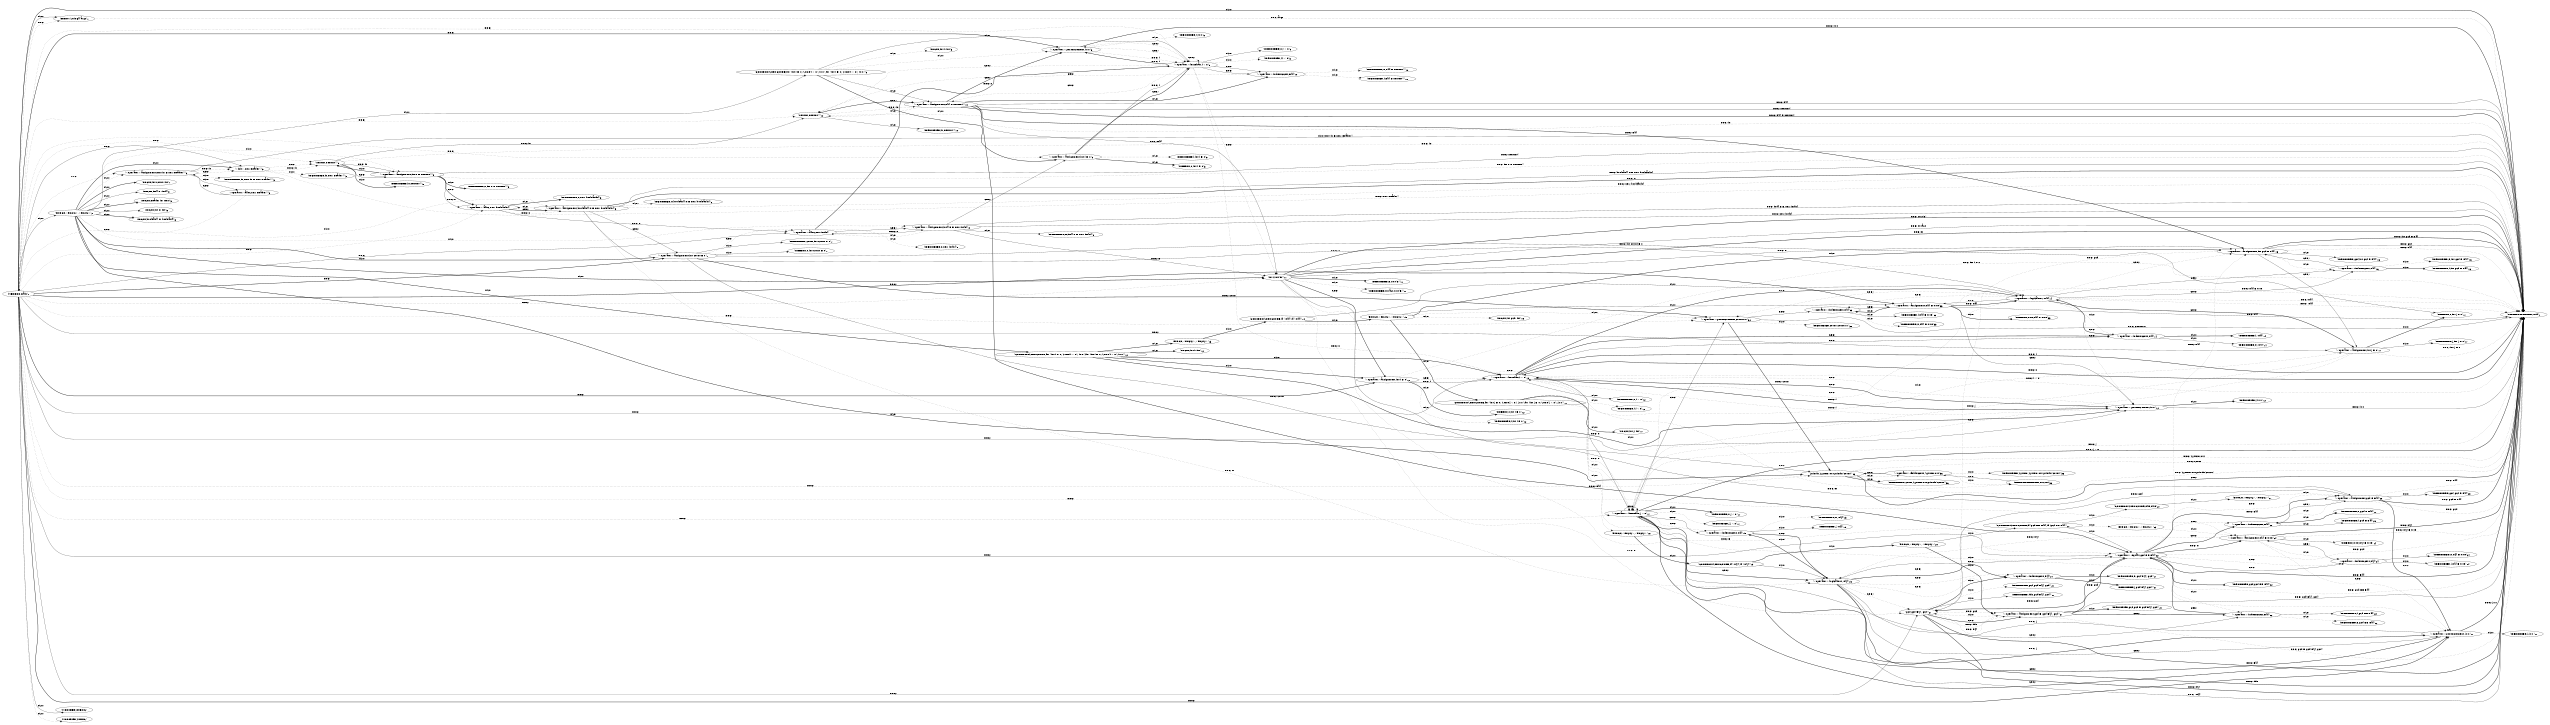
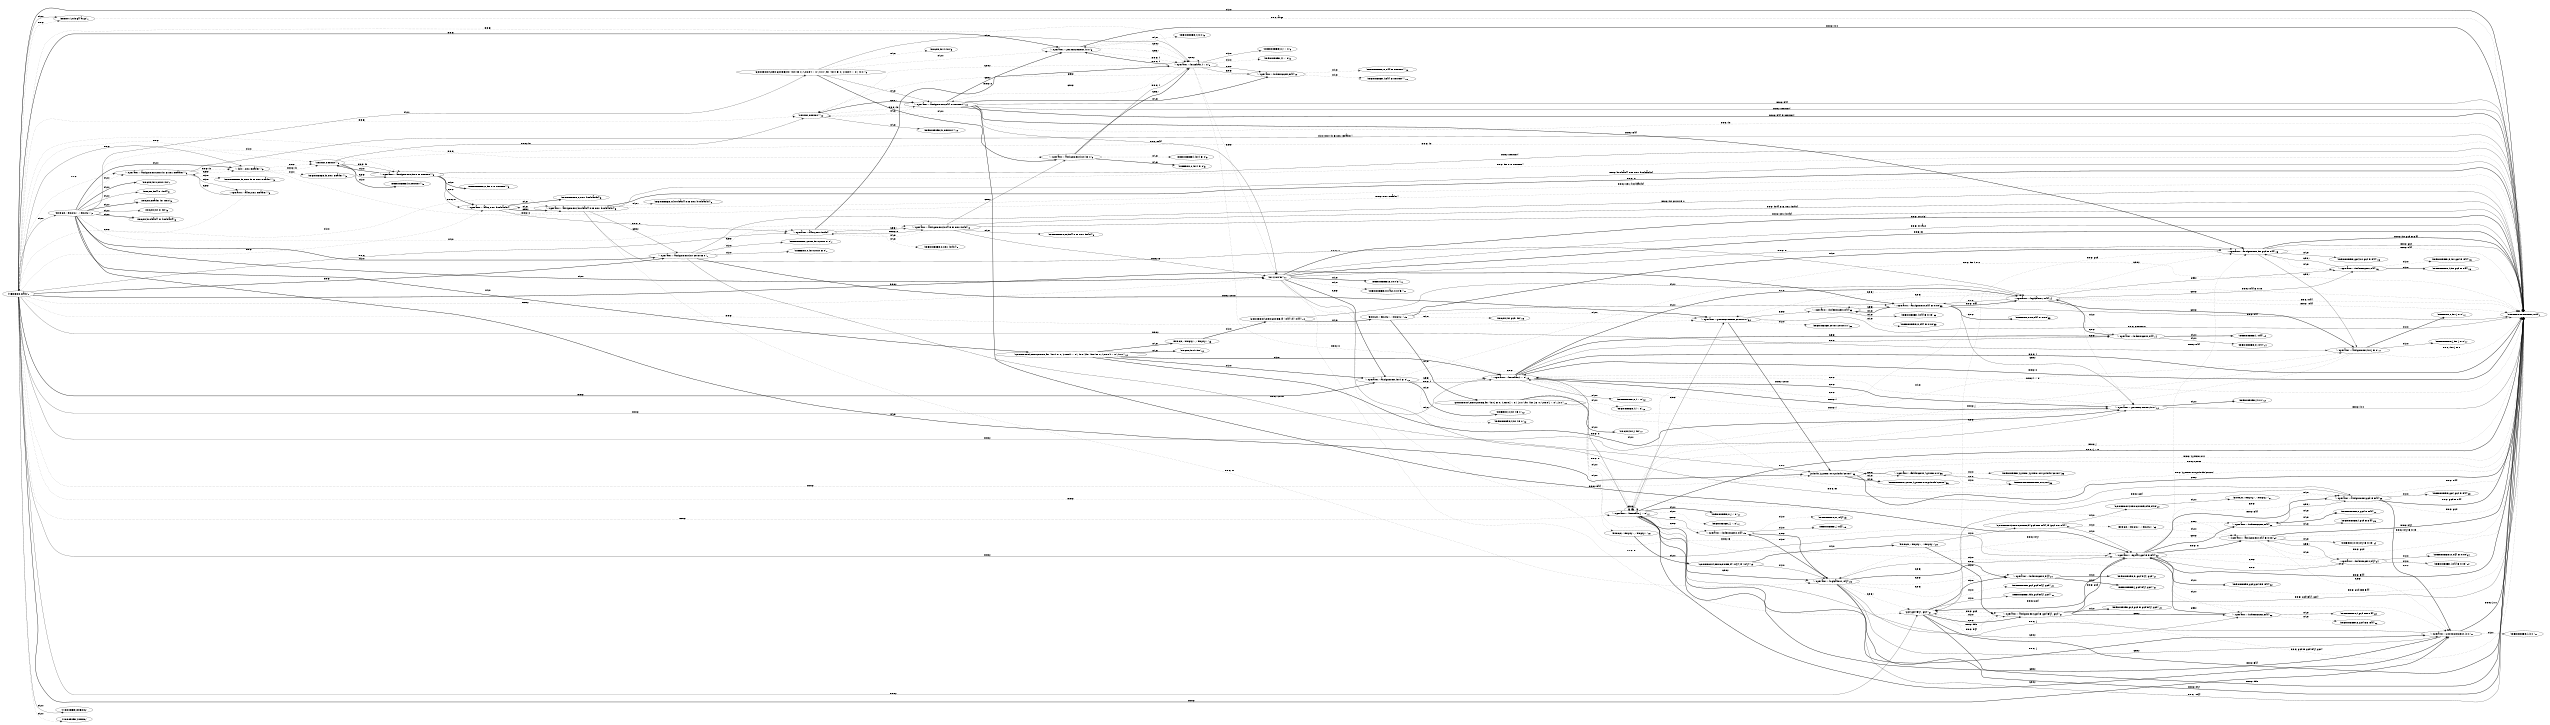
edge "(<operator>.assignment,int count = 0)" -> "(LITERAL,0,int j = 0)": now "(<operator>.assignment,int count = 0)" -> "(METHOD_RETURN,void)"
edge "(<operator>.assignment,A[i] = true)" -> "(LITERAL,true,A[i] = true)": label "AST: " -> "CDG: "
